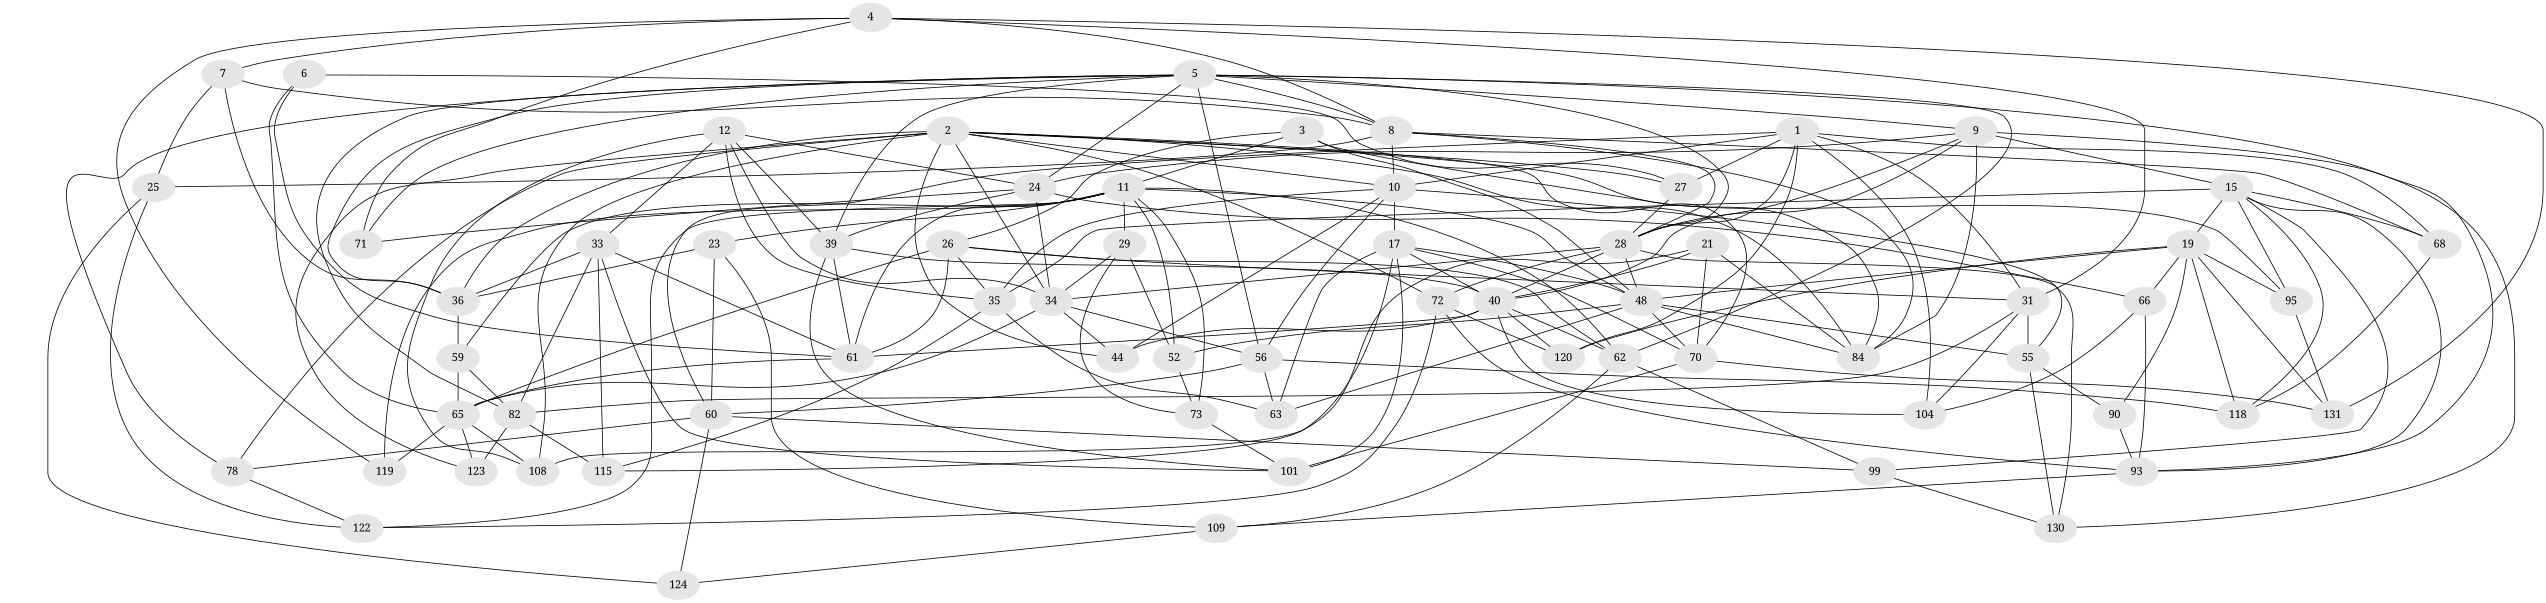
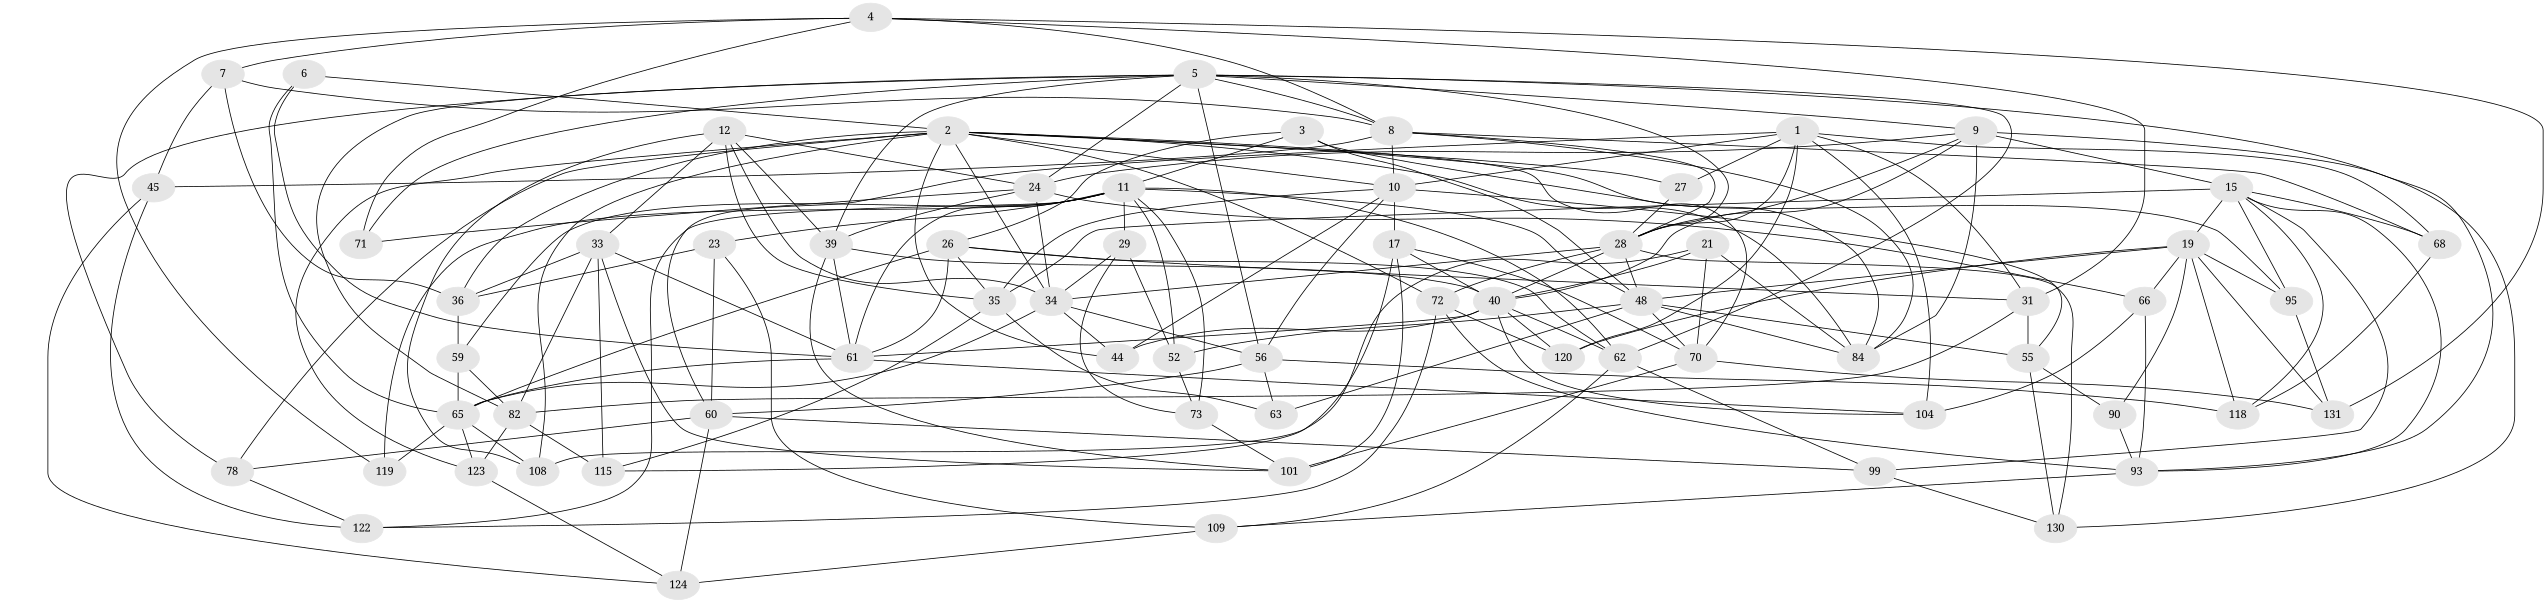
edge "6" -- "27": now "6" -- "2"
edge "5" -- "36": removed
node "25": label "25" -> "45"
edge "17" -- "48": removed
edge "17" -- "63": removed
edge "31" -- "104": now "61" -- "104"
edge "123" -- "124": added
